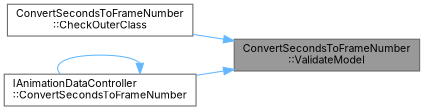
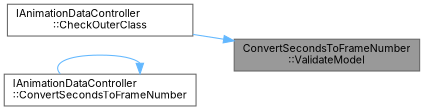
node "ConvertSecondsToFrameNumber ::CheckOuterClass": label "ConvertSecondsToFrameNumber ::CheckOuterClass" -> "IAnimationDataController ::CheckOuterClass"
edge "IAnimationDataController ::ConvertSecondsToFrameNumber" -> "ConvertSecondsToFrameNumber ::ValidateModel": removed
